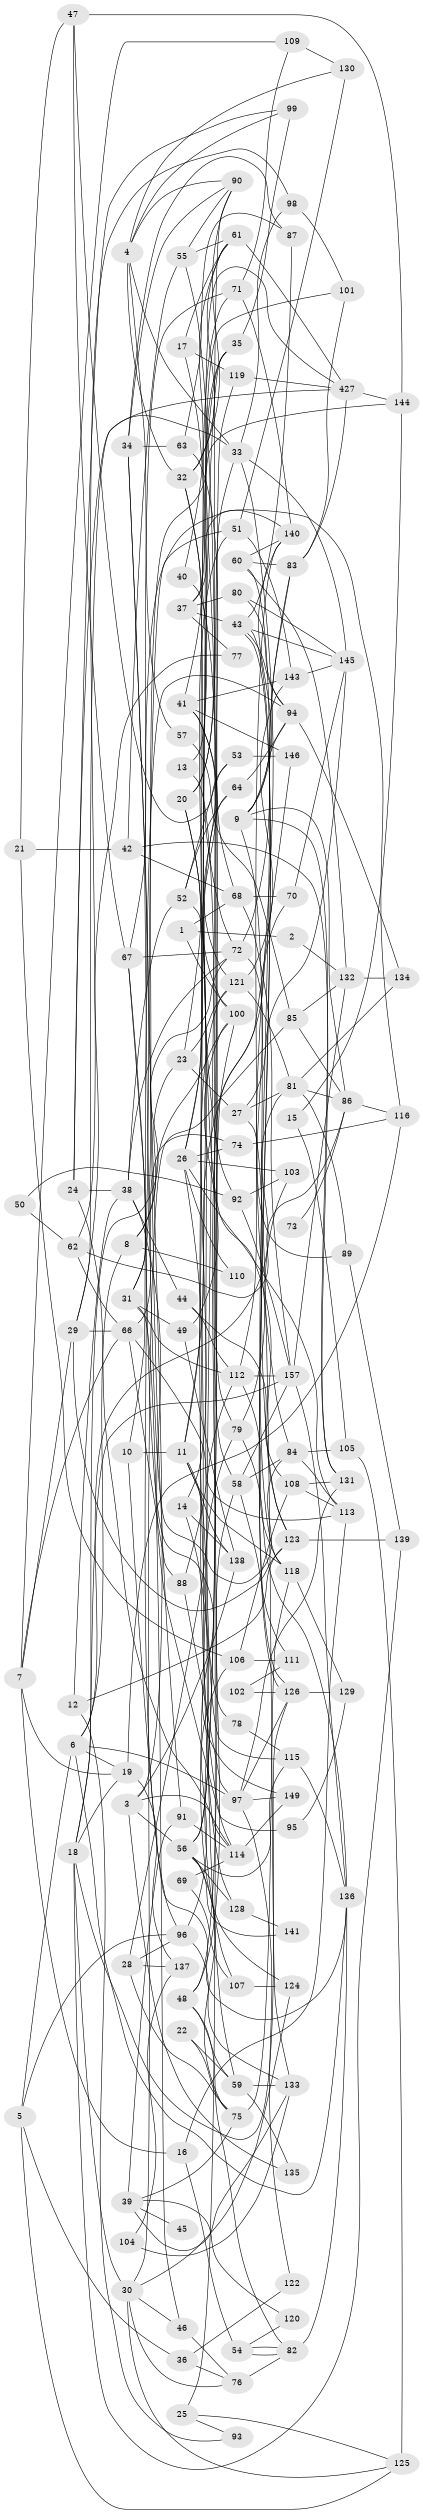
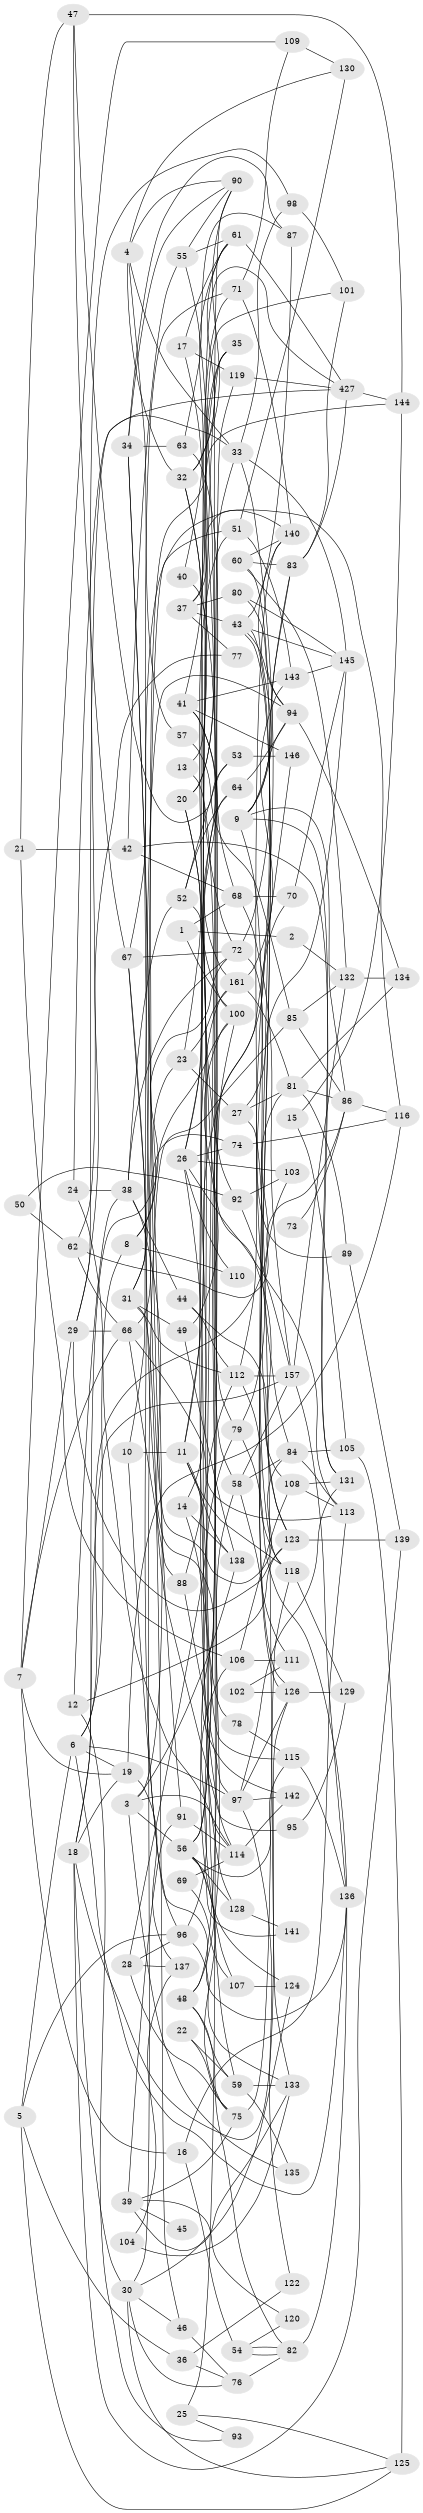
node "99": removed
node "121": label "121" -> "161"
node "149": label "149" -> "142"
